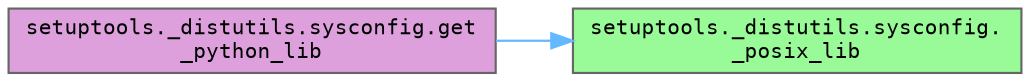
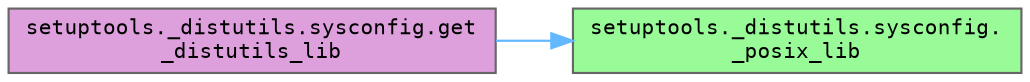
node "setuptools._distutils.sysconfig.get _python_lib": label "setuptools._distutils.sysconfig.get _python_lib" -> "setuptools._distutils.sysconfig.get _distutils_lib"
